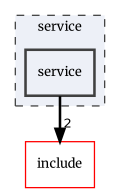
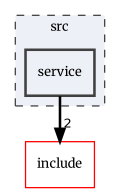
cluster "service": label "service" -> "src"
